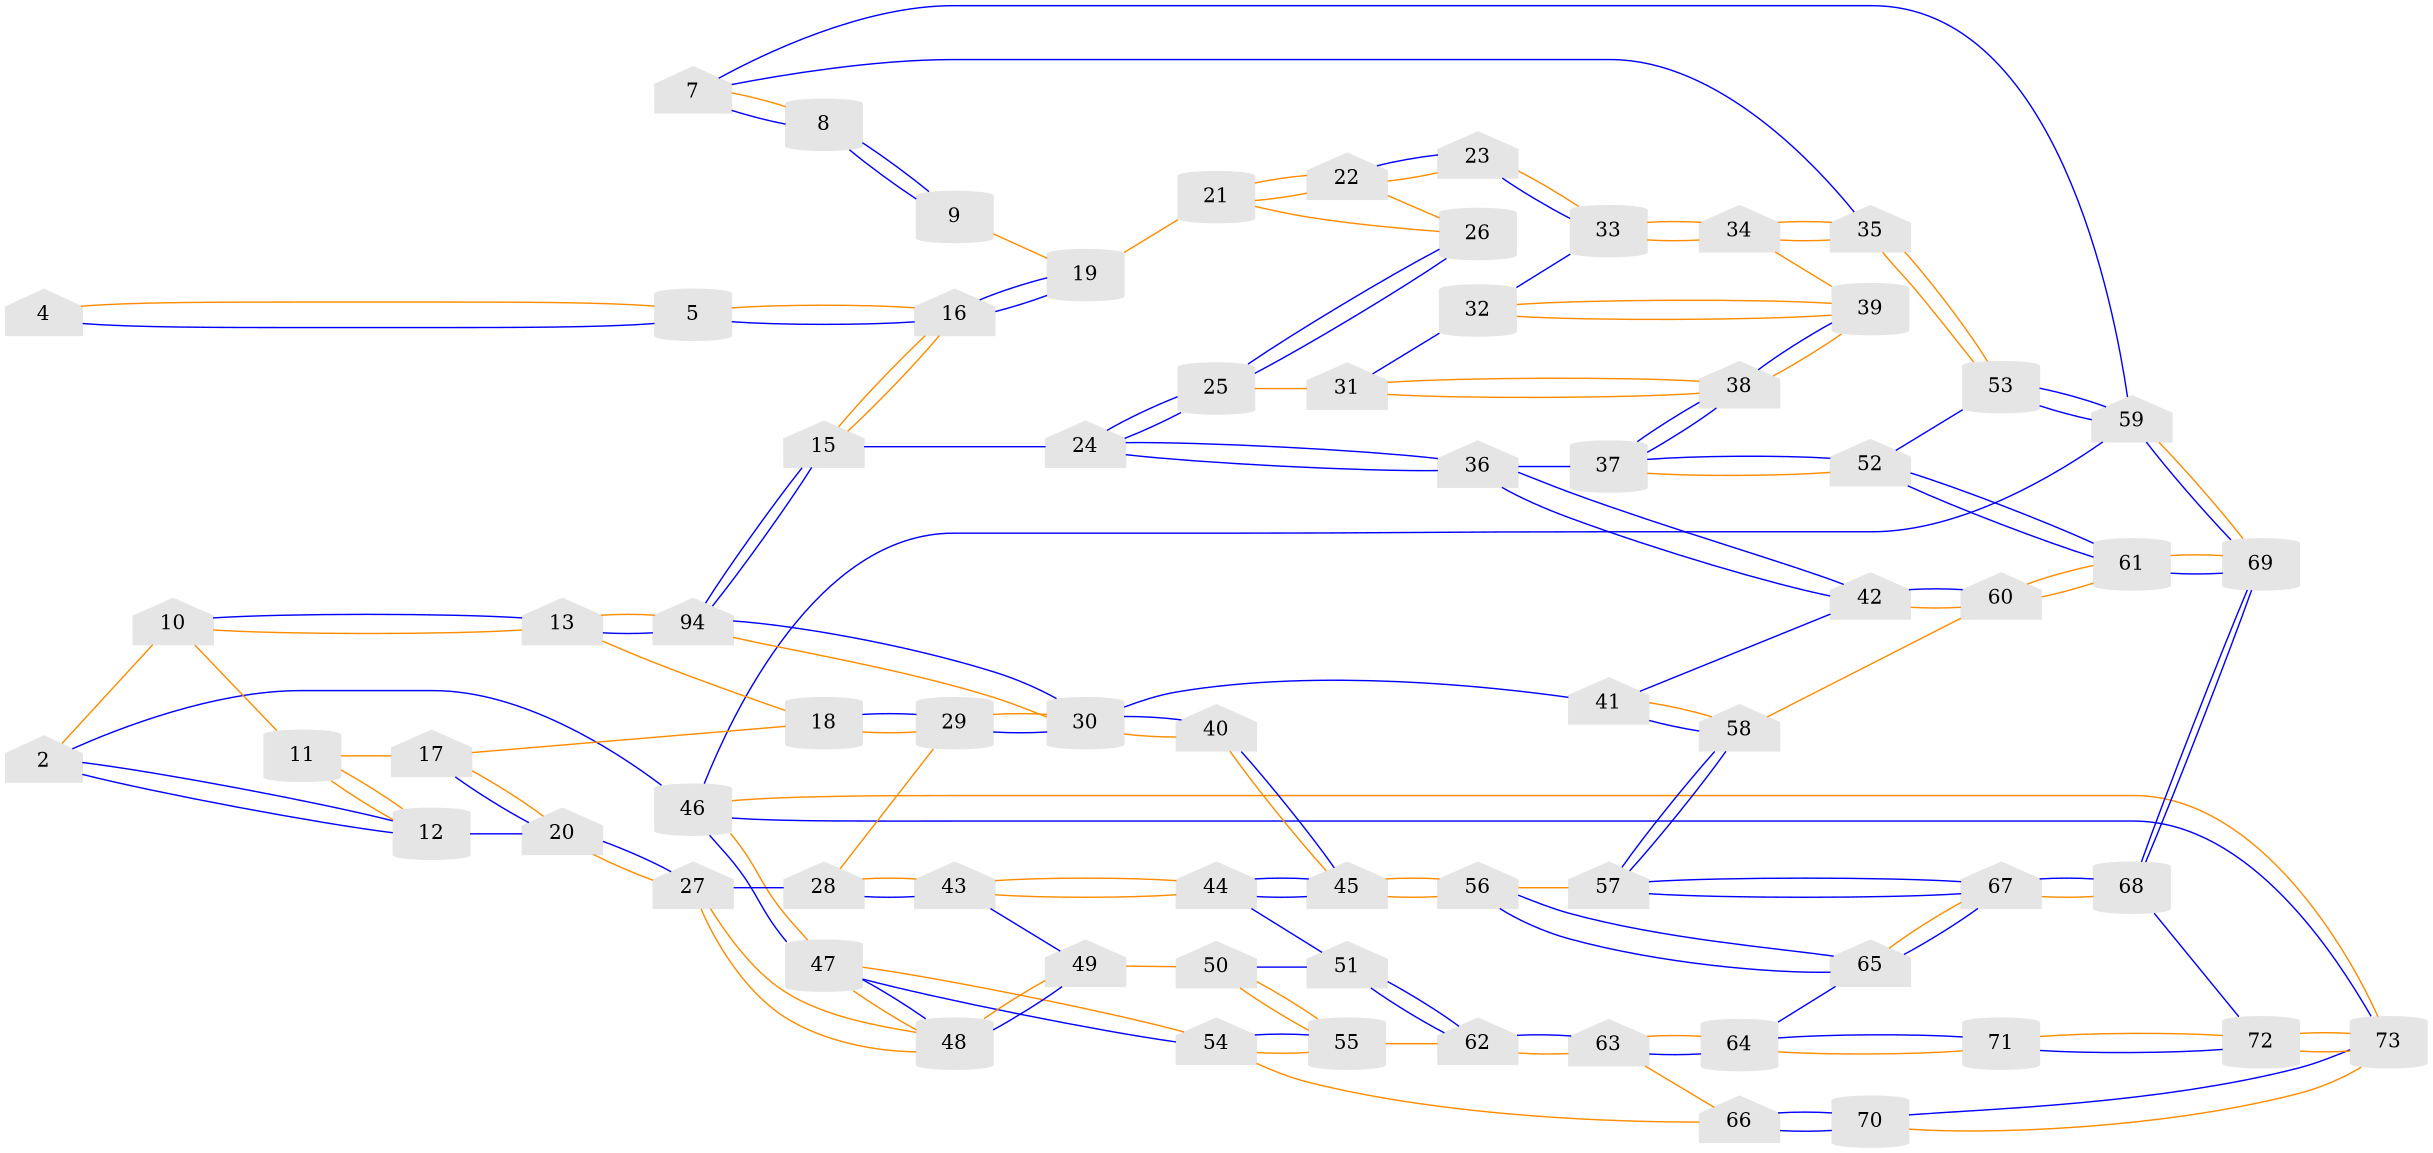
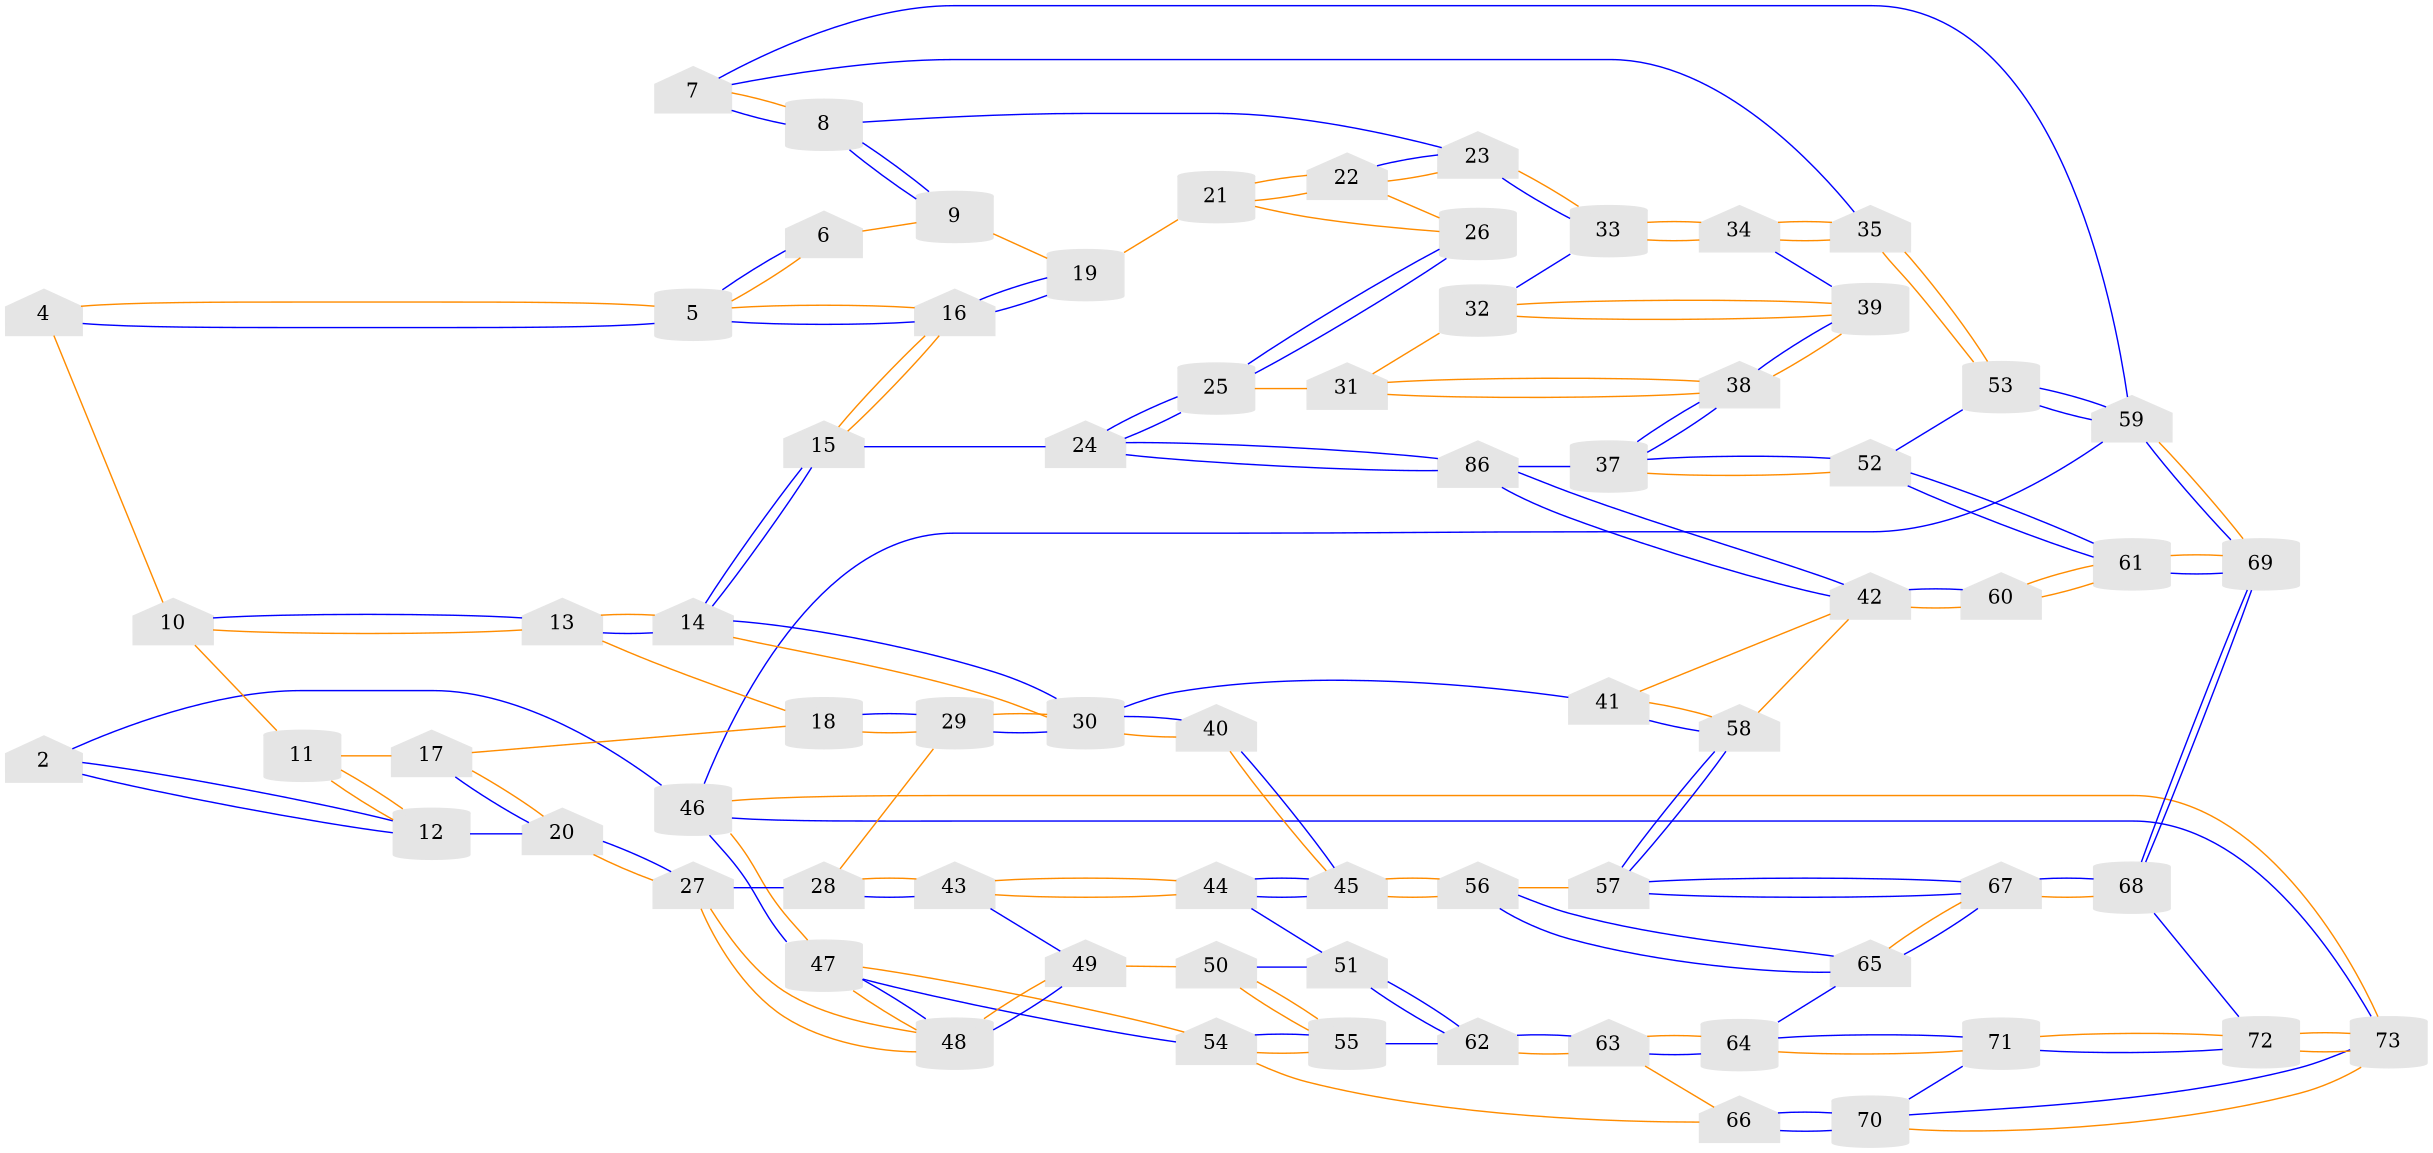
edge "8" -- "23": added
node "6": added
edge "34" -- "39": color darkorange -> blue
edge "32" -- "31": color blue -> darkorange
node "36": label "36" -> "86"
node "94": label "94" -> "14"
edge "42" -- "41": color blue -> darkorange
edge "60" -- "58": now "42" -- "58"
edge "10" -- "2": now "10" -- "4"
edge "55" -- "62": color darkorange -> blue
edge "71" -- "70": added
